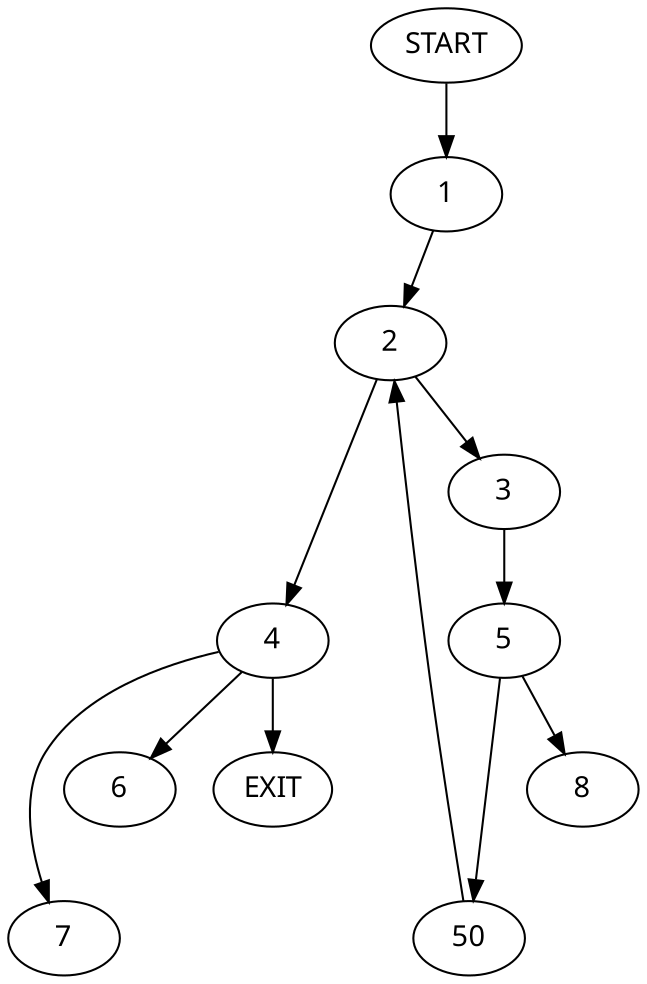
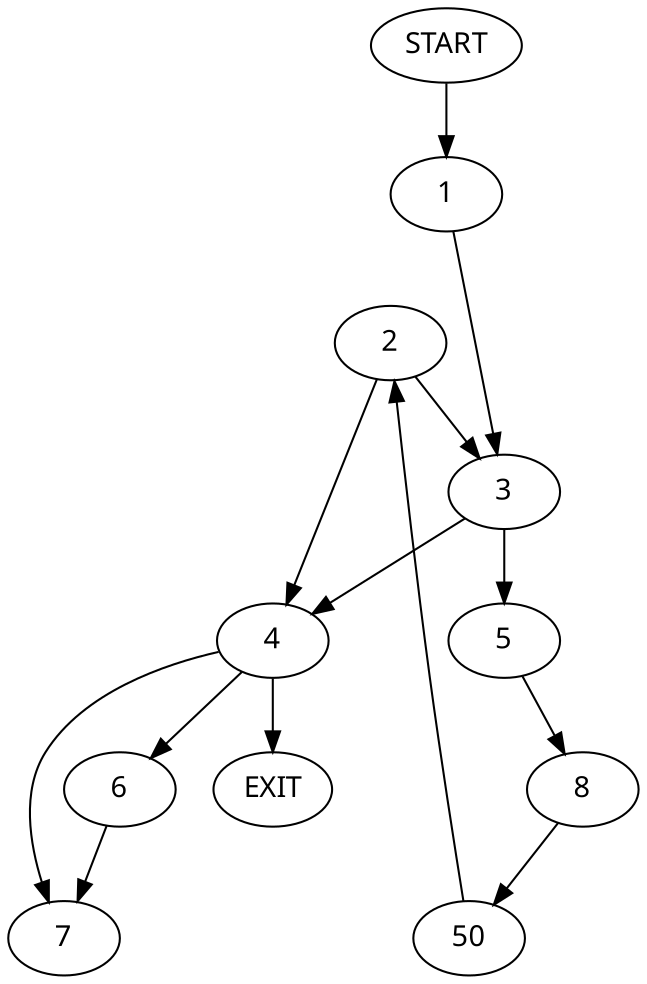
edge "1" -> "2": now "1" -> "3"
edge "3" -> "4": added
edge "5" -> "50": now "8" -> "50"
edge "6" -> "7": added
